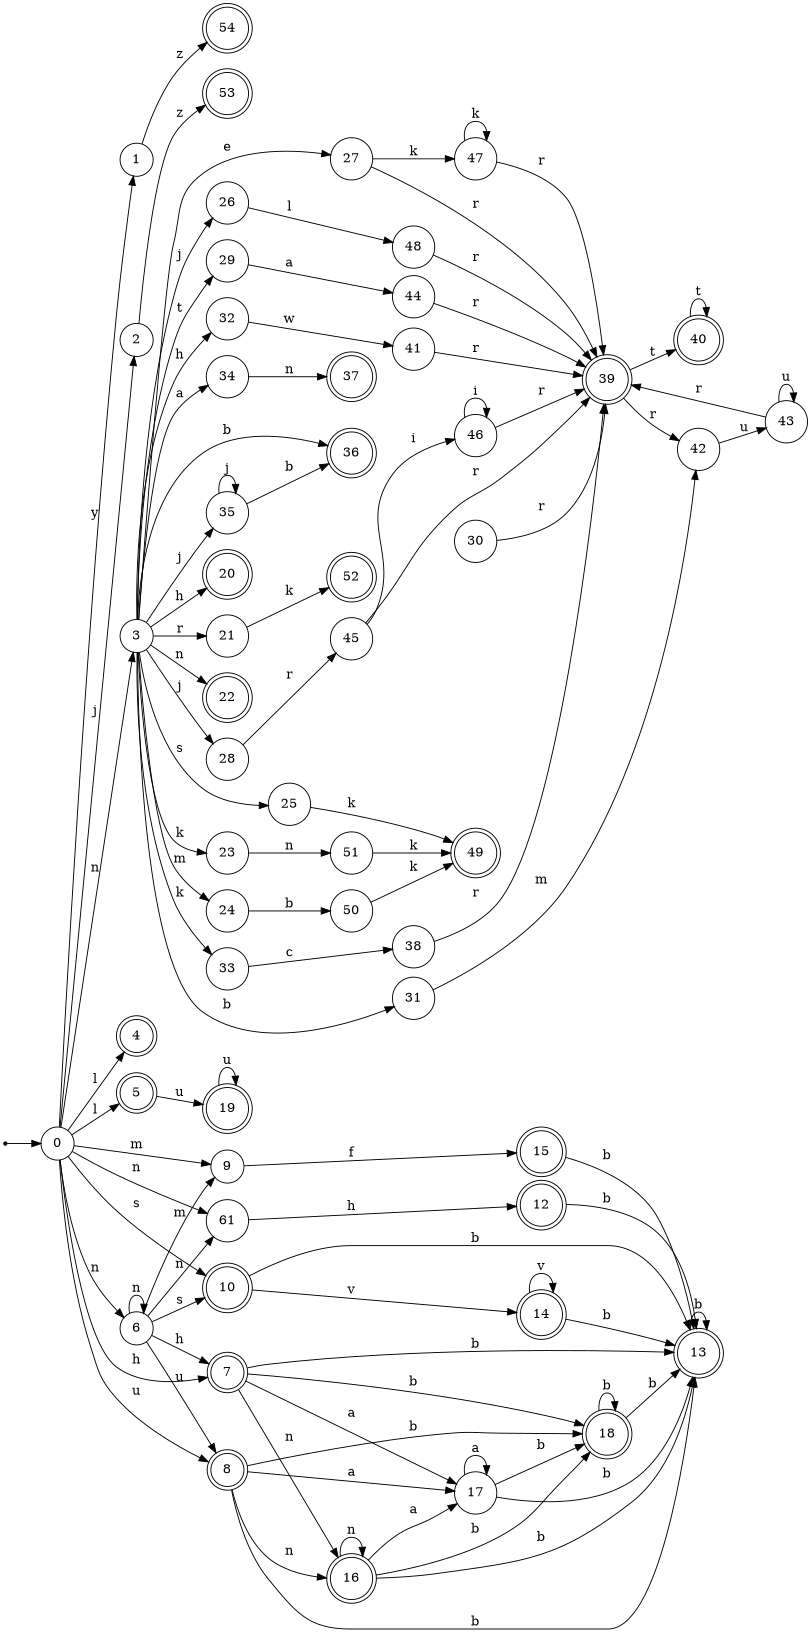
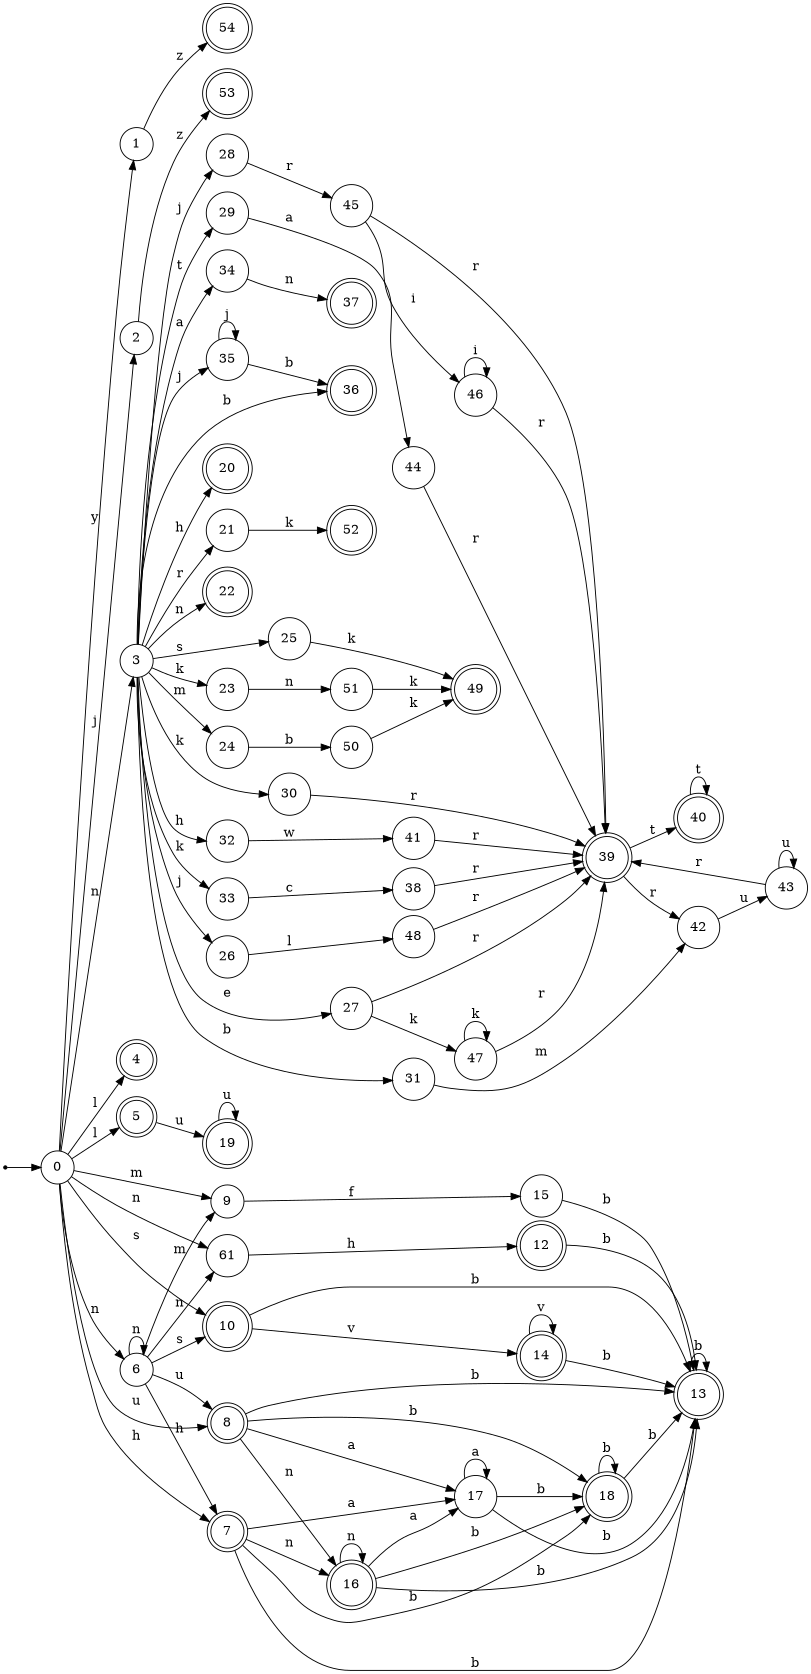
edge "3" -> "30": added, label "k"
node "15": shape doublecircle -> circle
